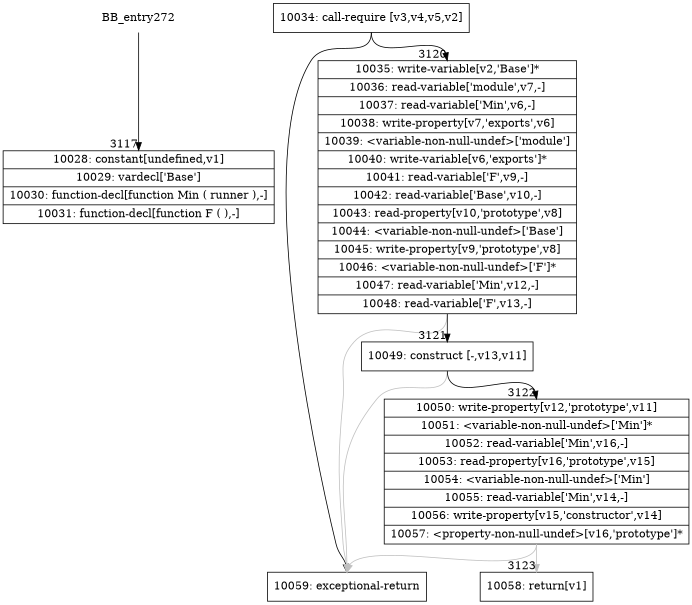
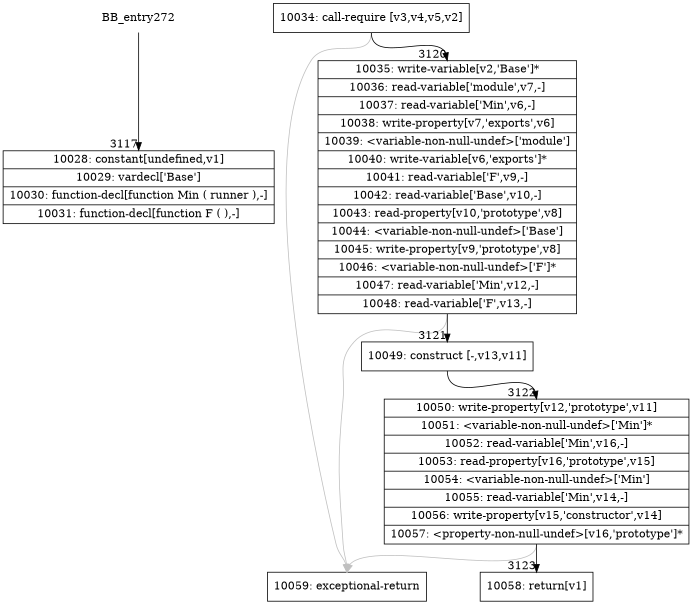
edge "10034: call-require [v3,v4,v5,v2]" -> "10059: exceptional-return": color black -> gray
edge "10049: construct [-,v13,v11]" -> "10059: exceptional-return": removed
edge "10050: write-property[v12,'prototype',v11]" -> "10058: return[v1]": color gray -> black
